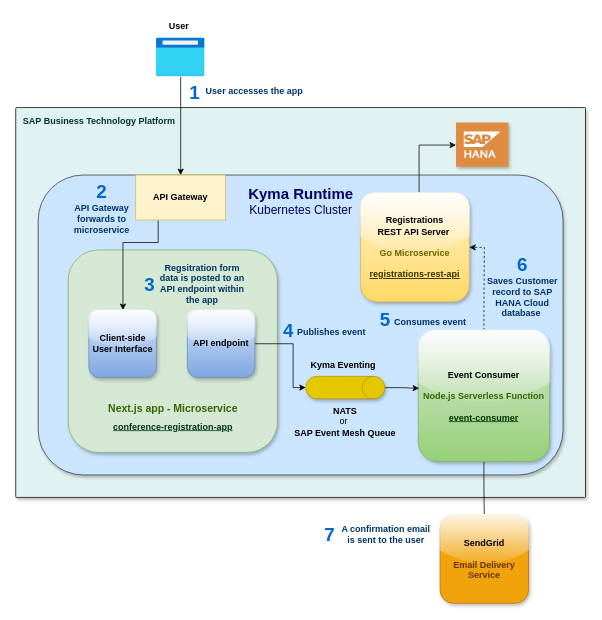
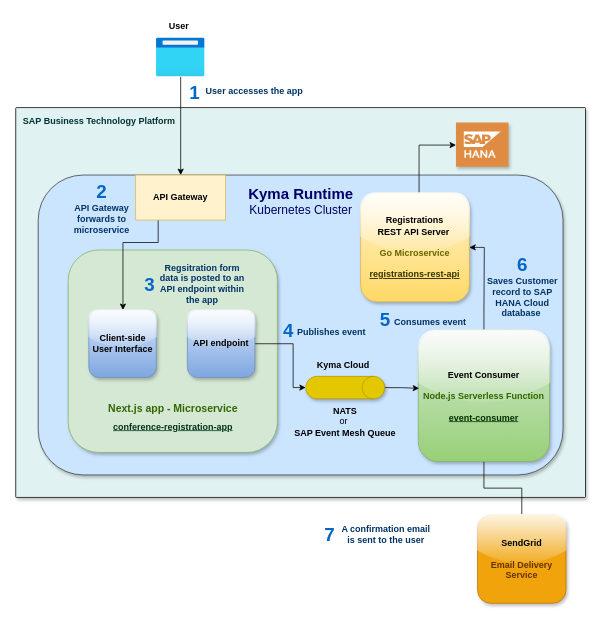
edge "Event Consumer Node.js Serverless Function event-consumer" -> "Registrations REST API Server Go Microservice registrations-rest-api": style dashed -> solid
node "Kyma Eventing": label "Kyma Eventing" -> "Kyma Cloud"
node "SendGrid Email Delivery Service": moved (484, 559) -> (522, 559)
